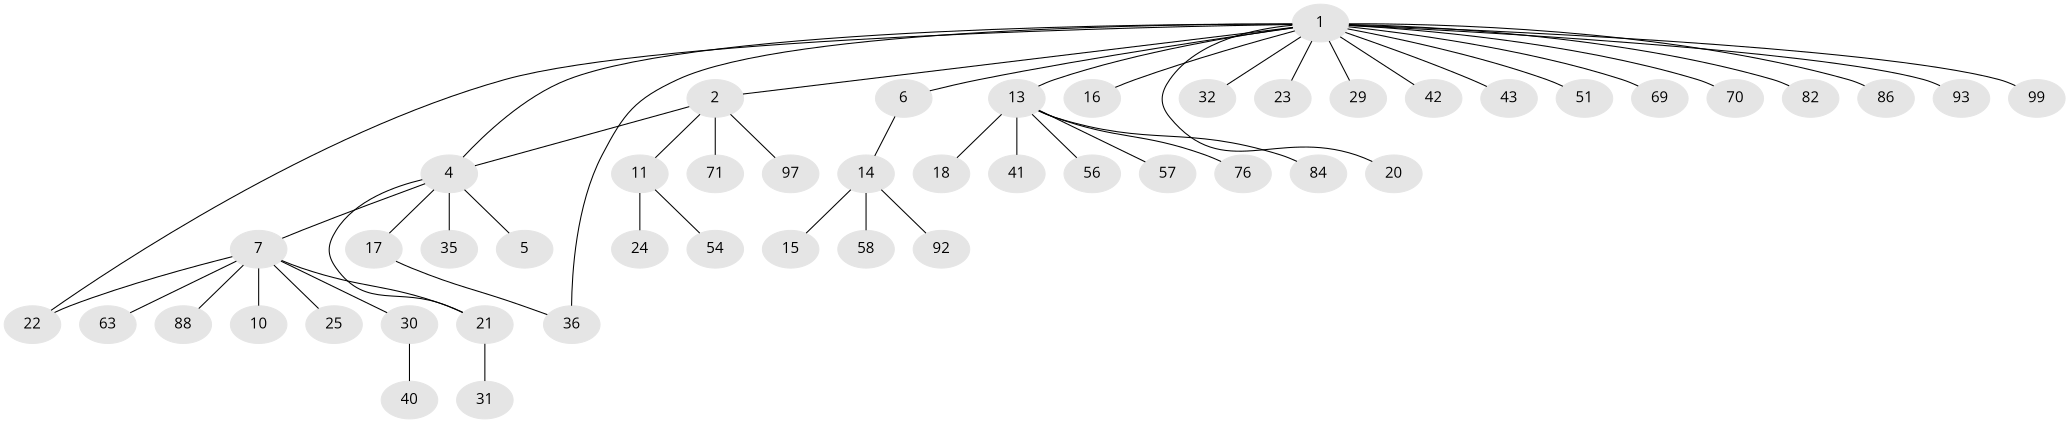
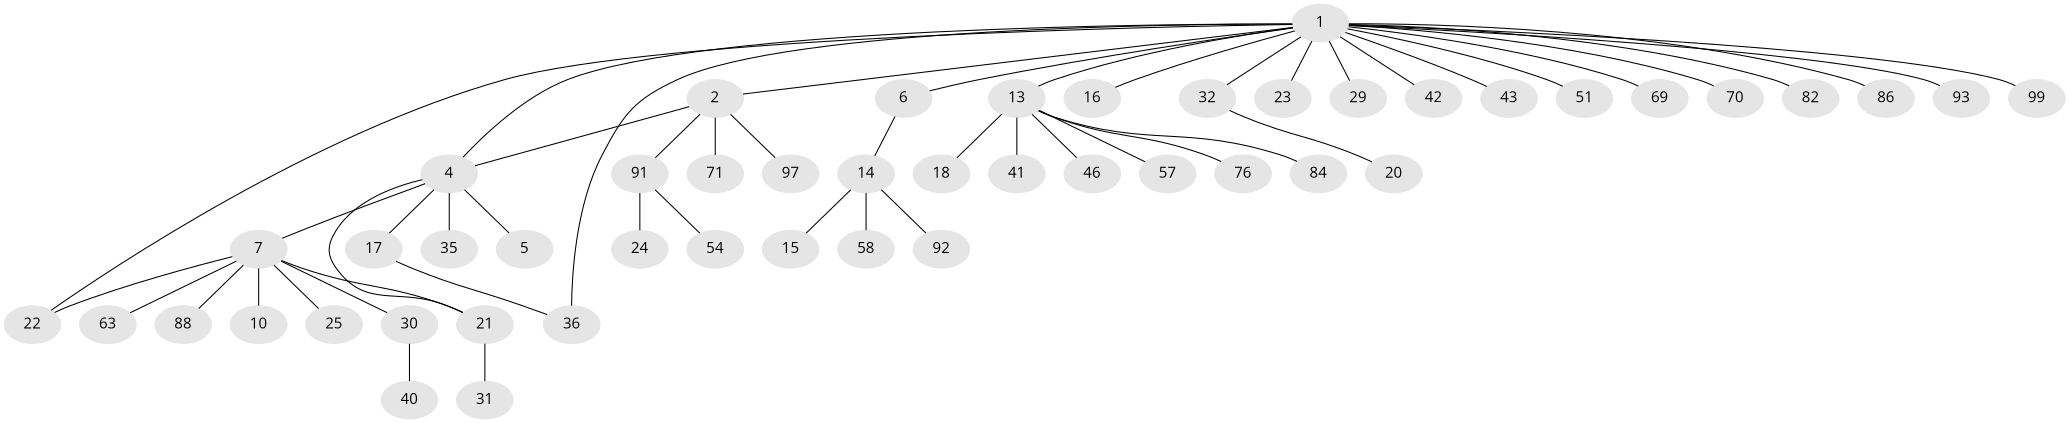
edge "1" -- "20": now "32" -- "20"
node "11": label "11" -> "91"
node "56": label "56" -> "46"
